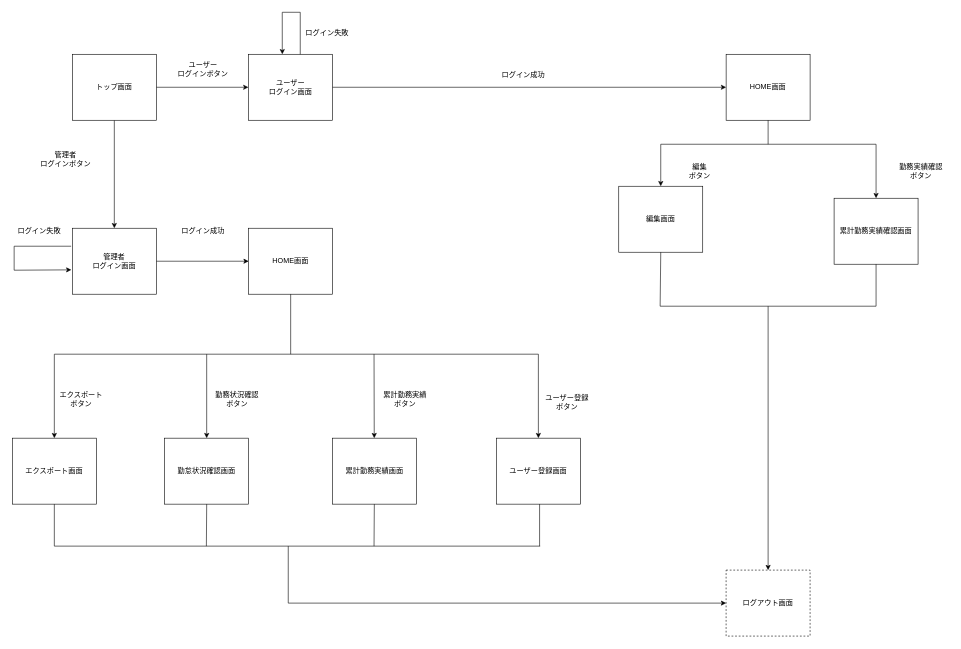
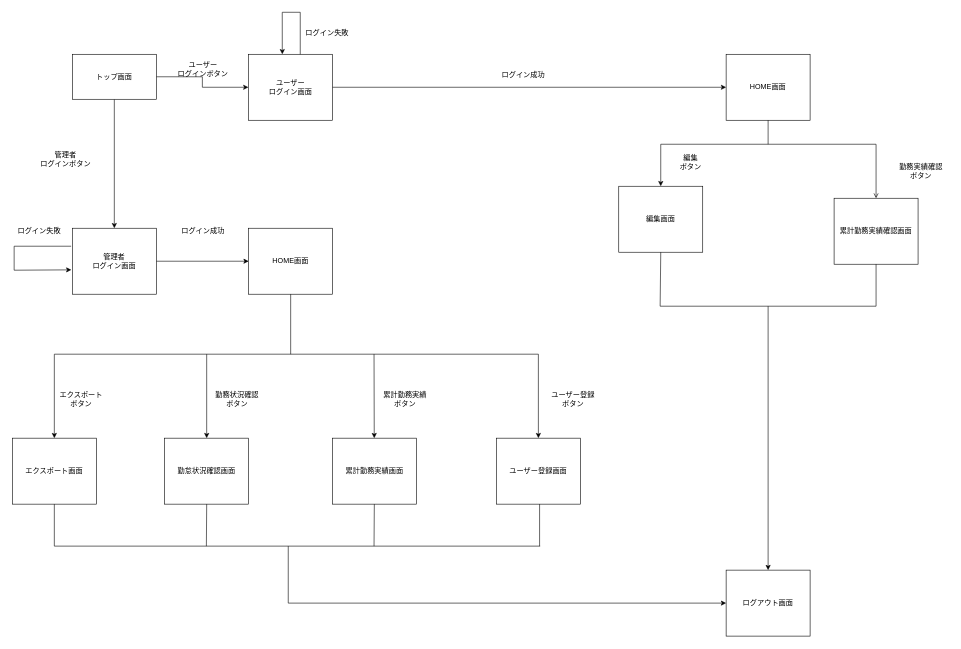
node "トップ画面": size 84x66 -> 84x45
node "編集 ボタン": moved (700, 171) -> (691, 162)
edge "編集画面" -- "累計勤務実績確認画面": arrowhead classic -> open
node "ユーザー登録 ボタン": moved (567, 402) -> (573, 399)
node "ログアウト画面": style dashed -> solid
